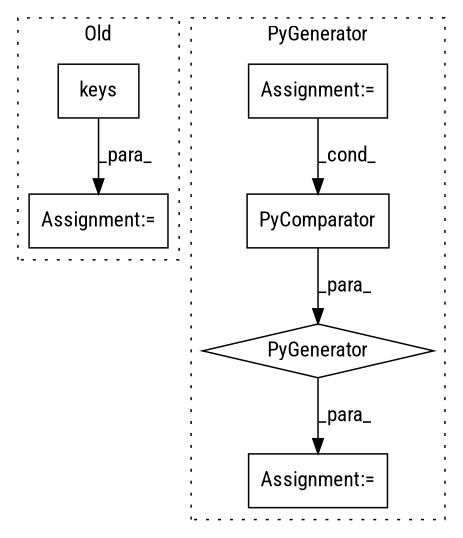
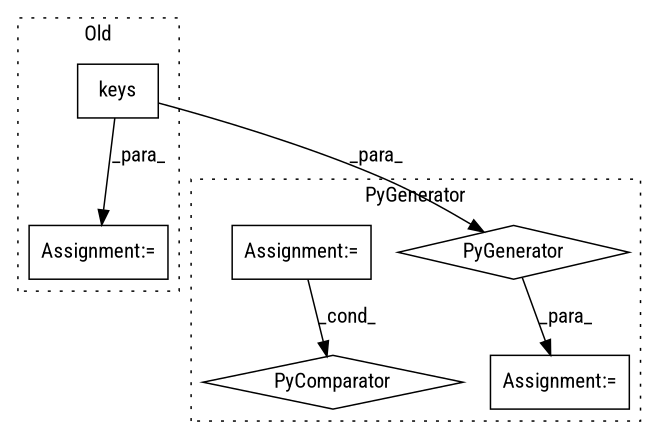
node "PyComparator": shape box -> diamond
edge "PyComparator" -> "PyGenerator": now "keys" -> "PyGenerator"
